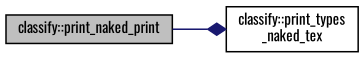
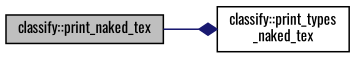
node "classify::print_naked_print": label "classify::print_naked_print" -> "classify::print_naked_tex"
